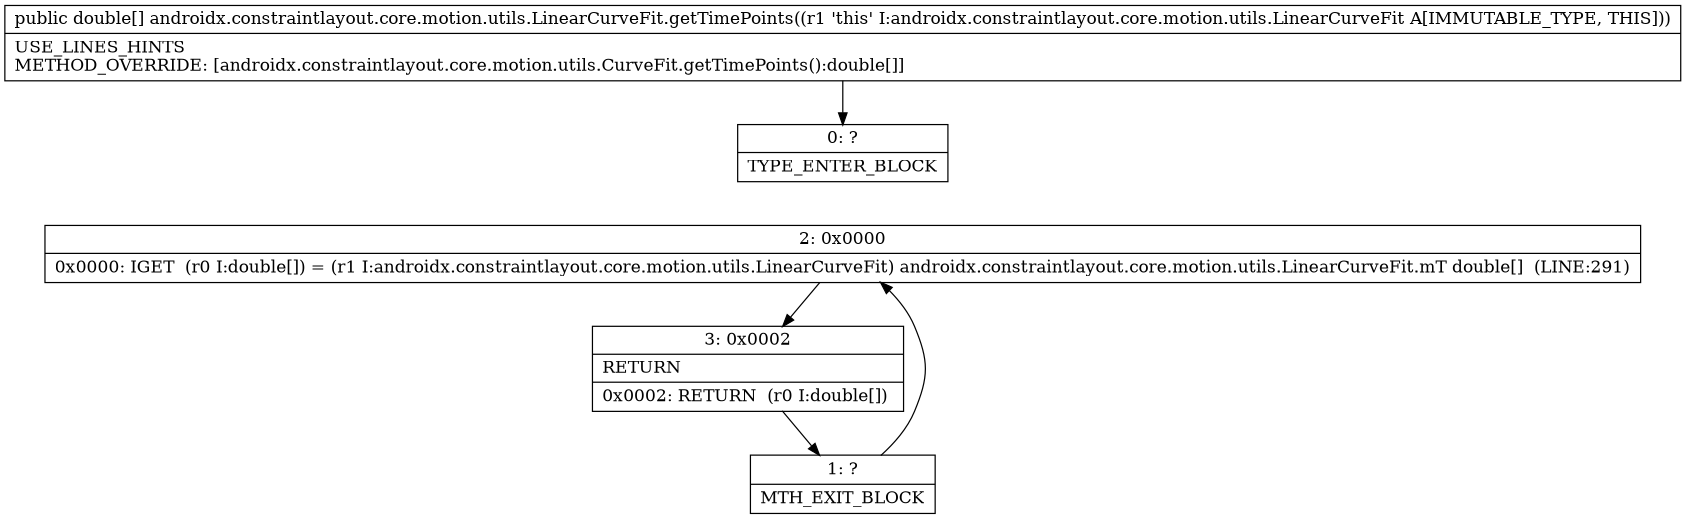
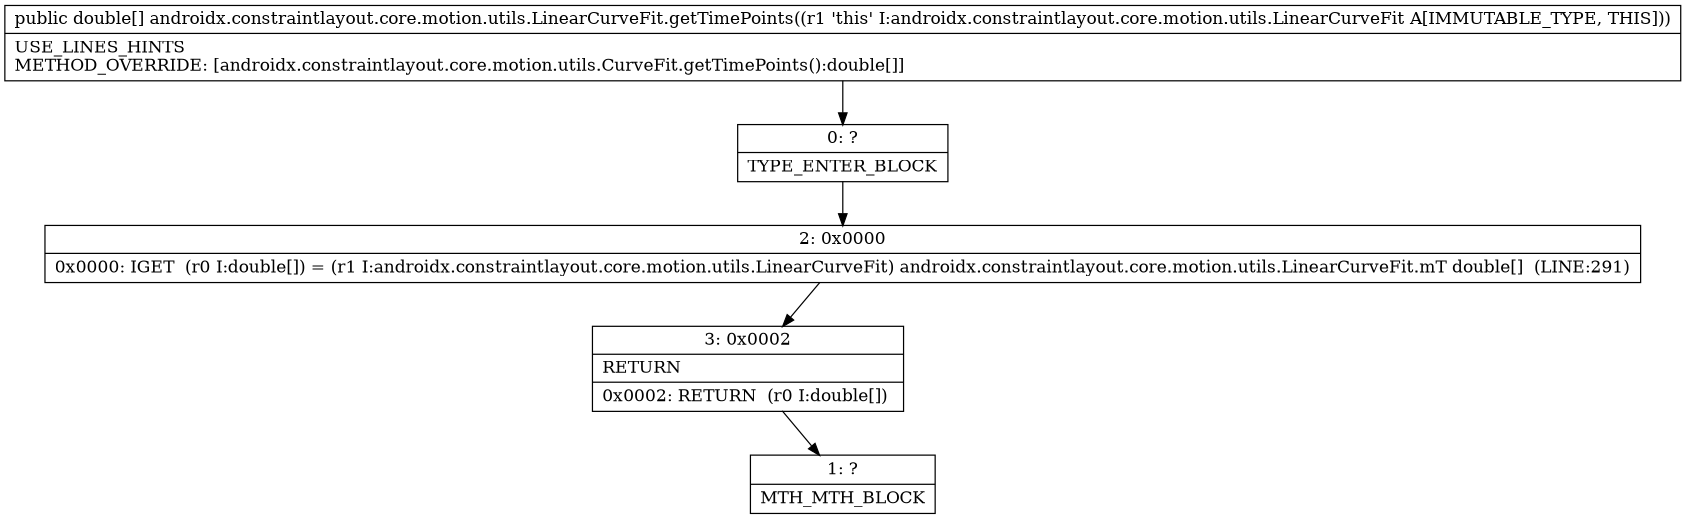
edge "1: ?" -> "2: 0x0000": now "0: ?" -> "2: 0x0000"
node "1: ?": text "MTH_EXIT_BLOCK" -> "MTH_MTH_BLOCK"
